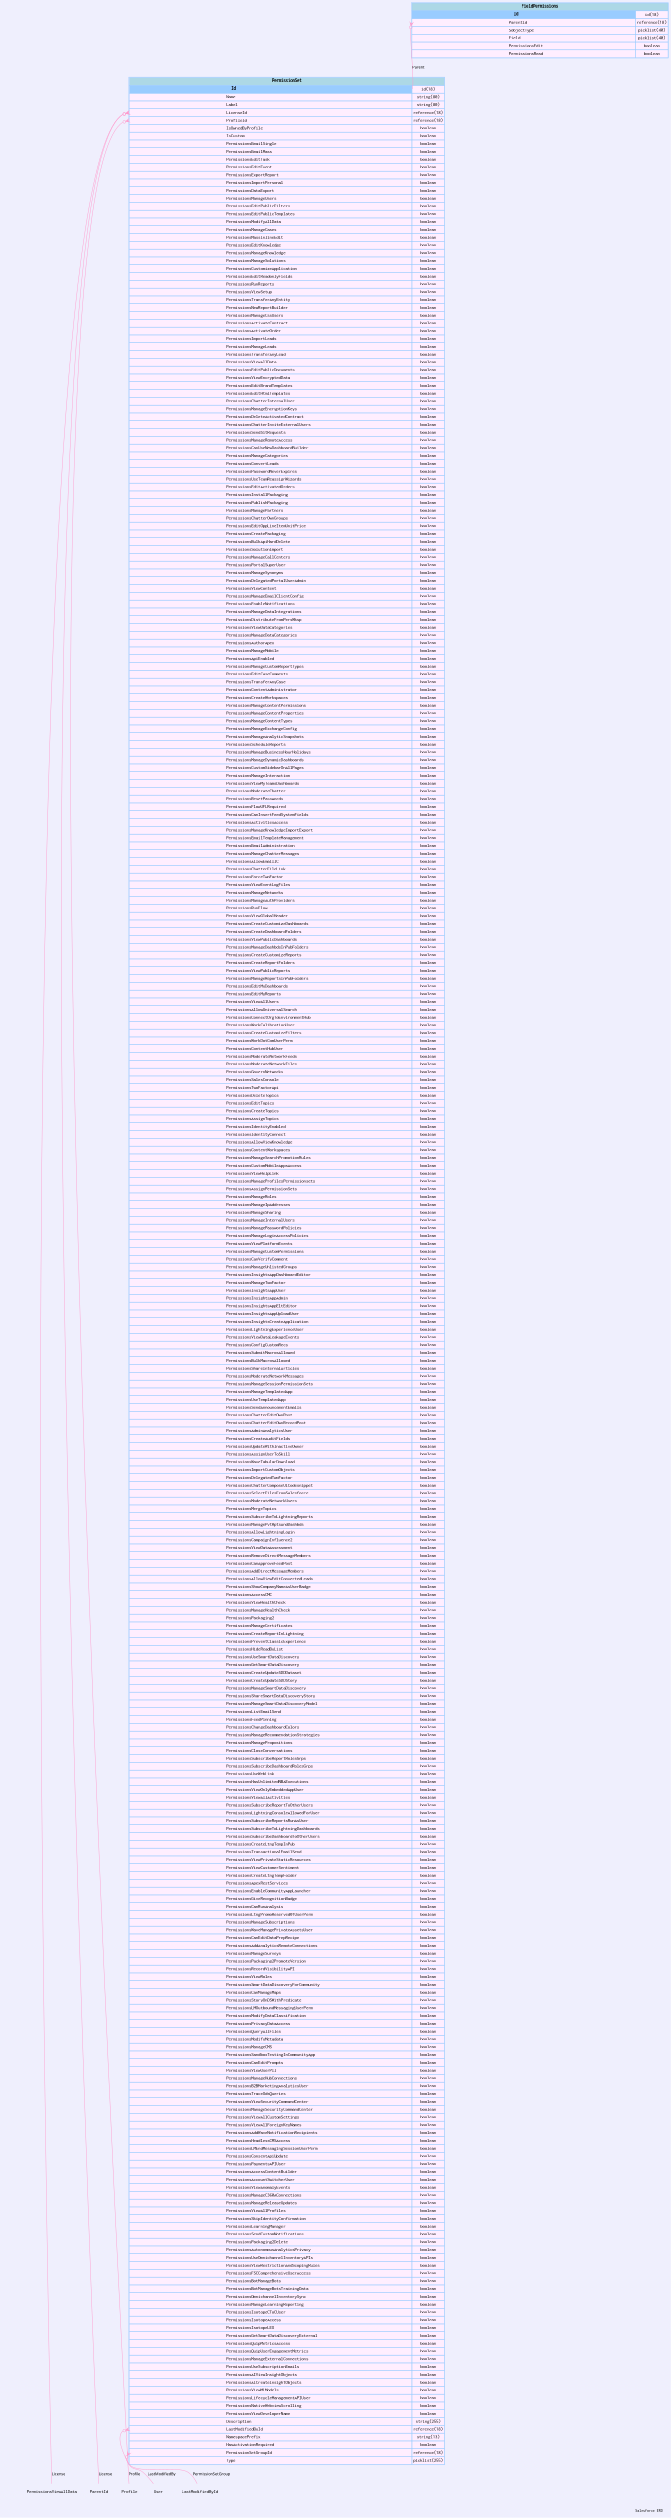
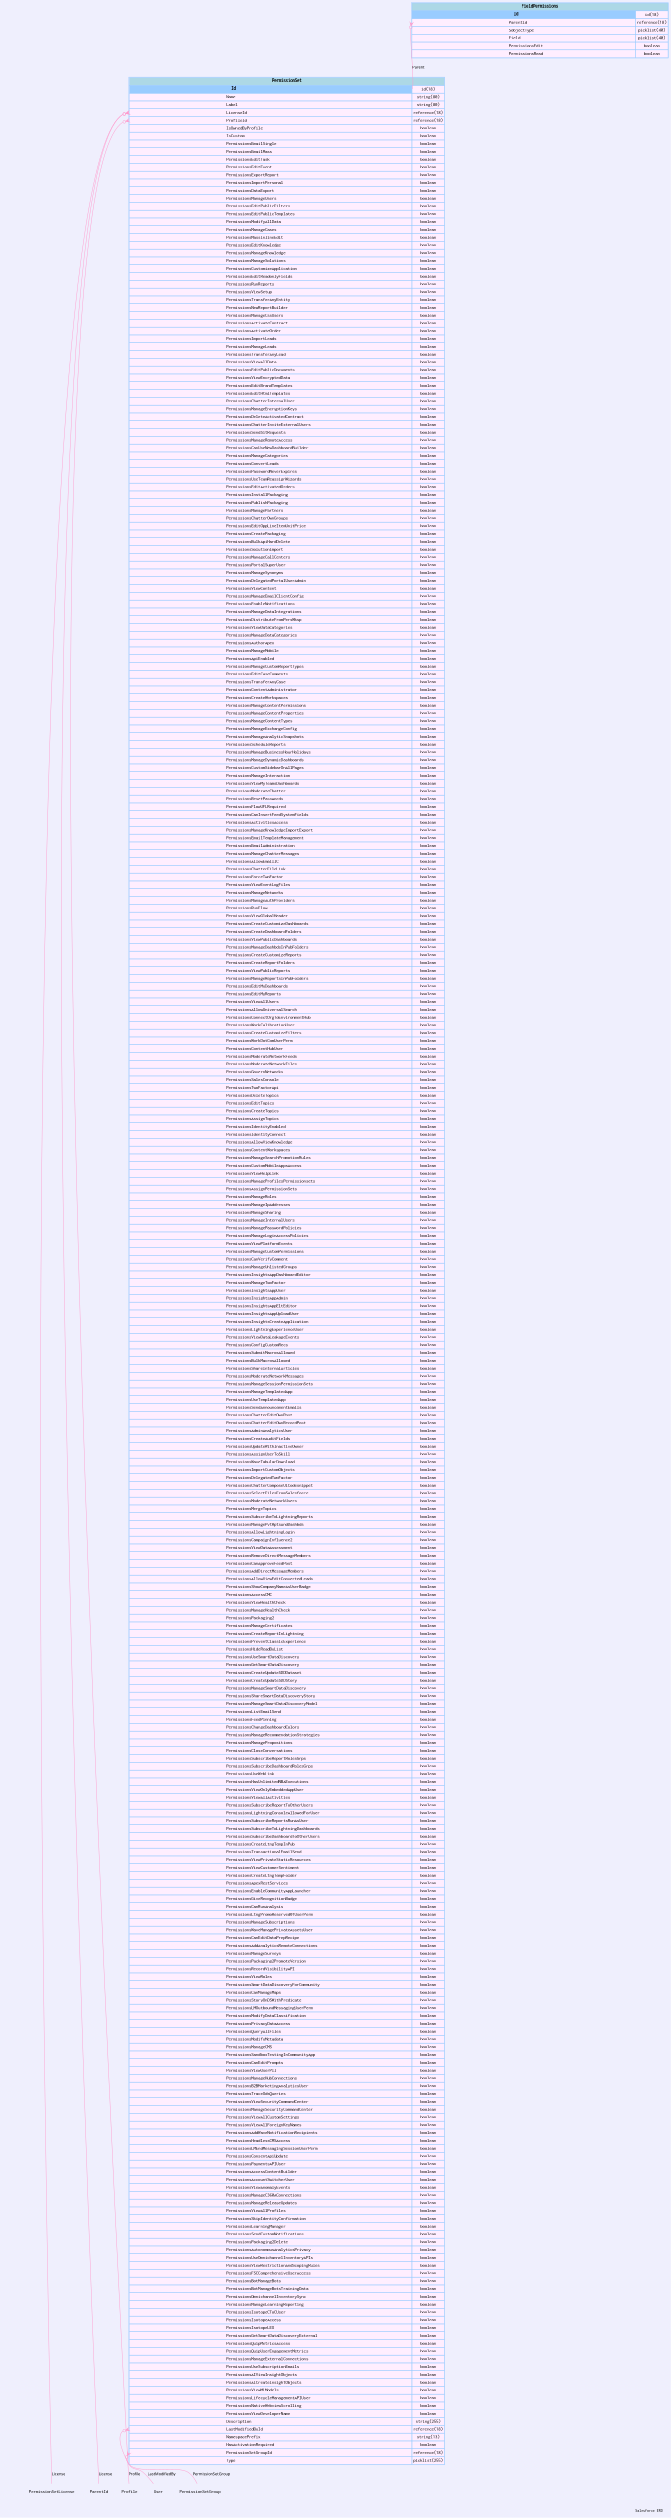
node "PermissionsViewAllData": label "PermissionsViewAllData" -> "PermissionSetLicense"
node "LastModifiedById": label "LastModifiedById" -> "PermissionSetGroup"
